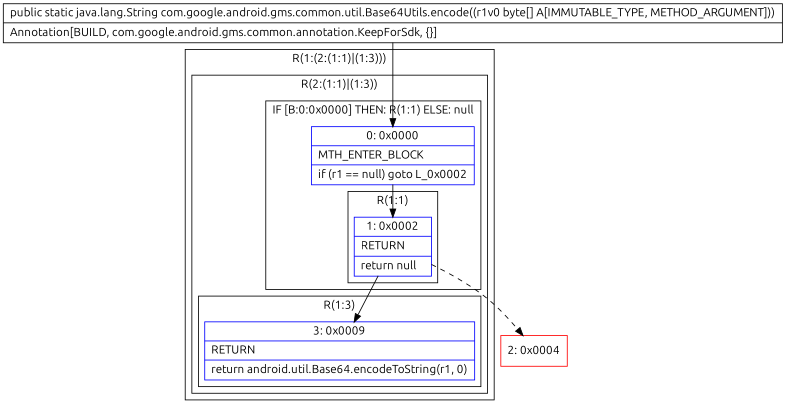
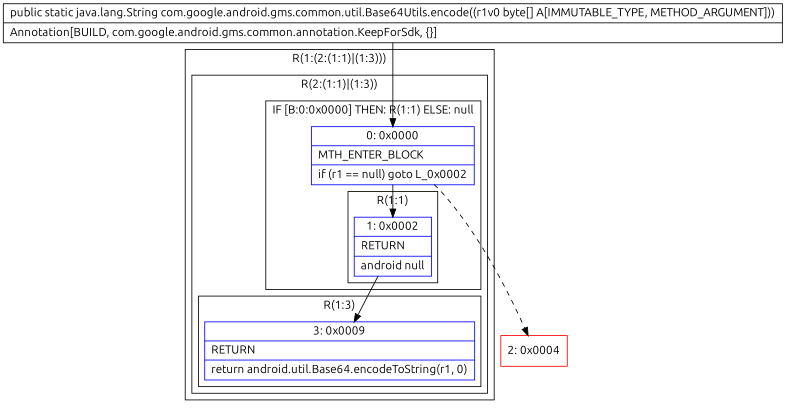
node "1: 0x0002": text "return null" -> "android null"
edge "1: 0x0002" -> "2: 0x0004": now "0: 0x0000" -> "2: 0x0004"
